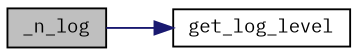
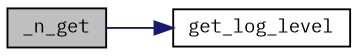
node "_n_log": label "_n_log" -> "_n_get"
